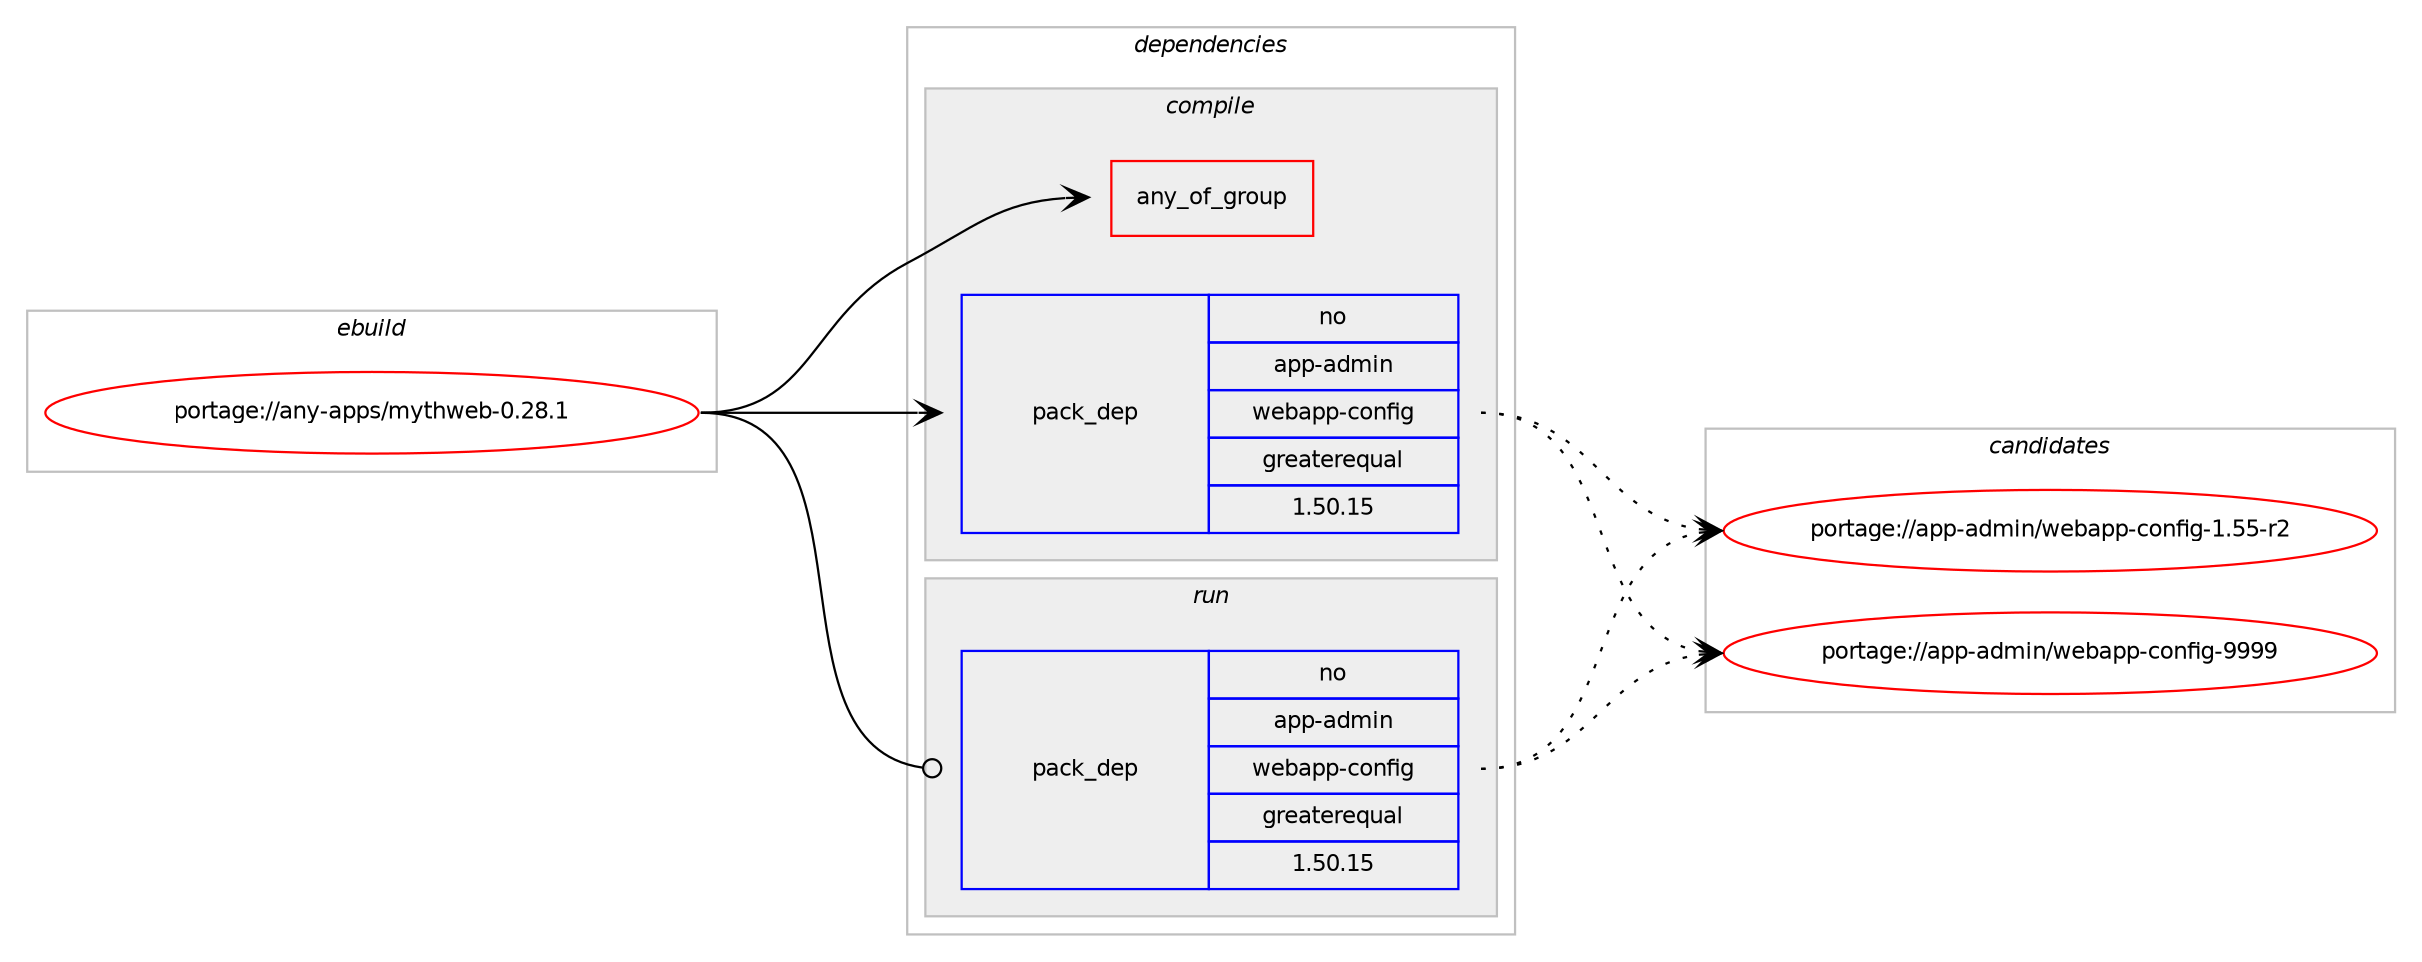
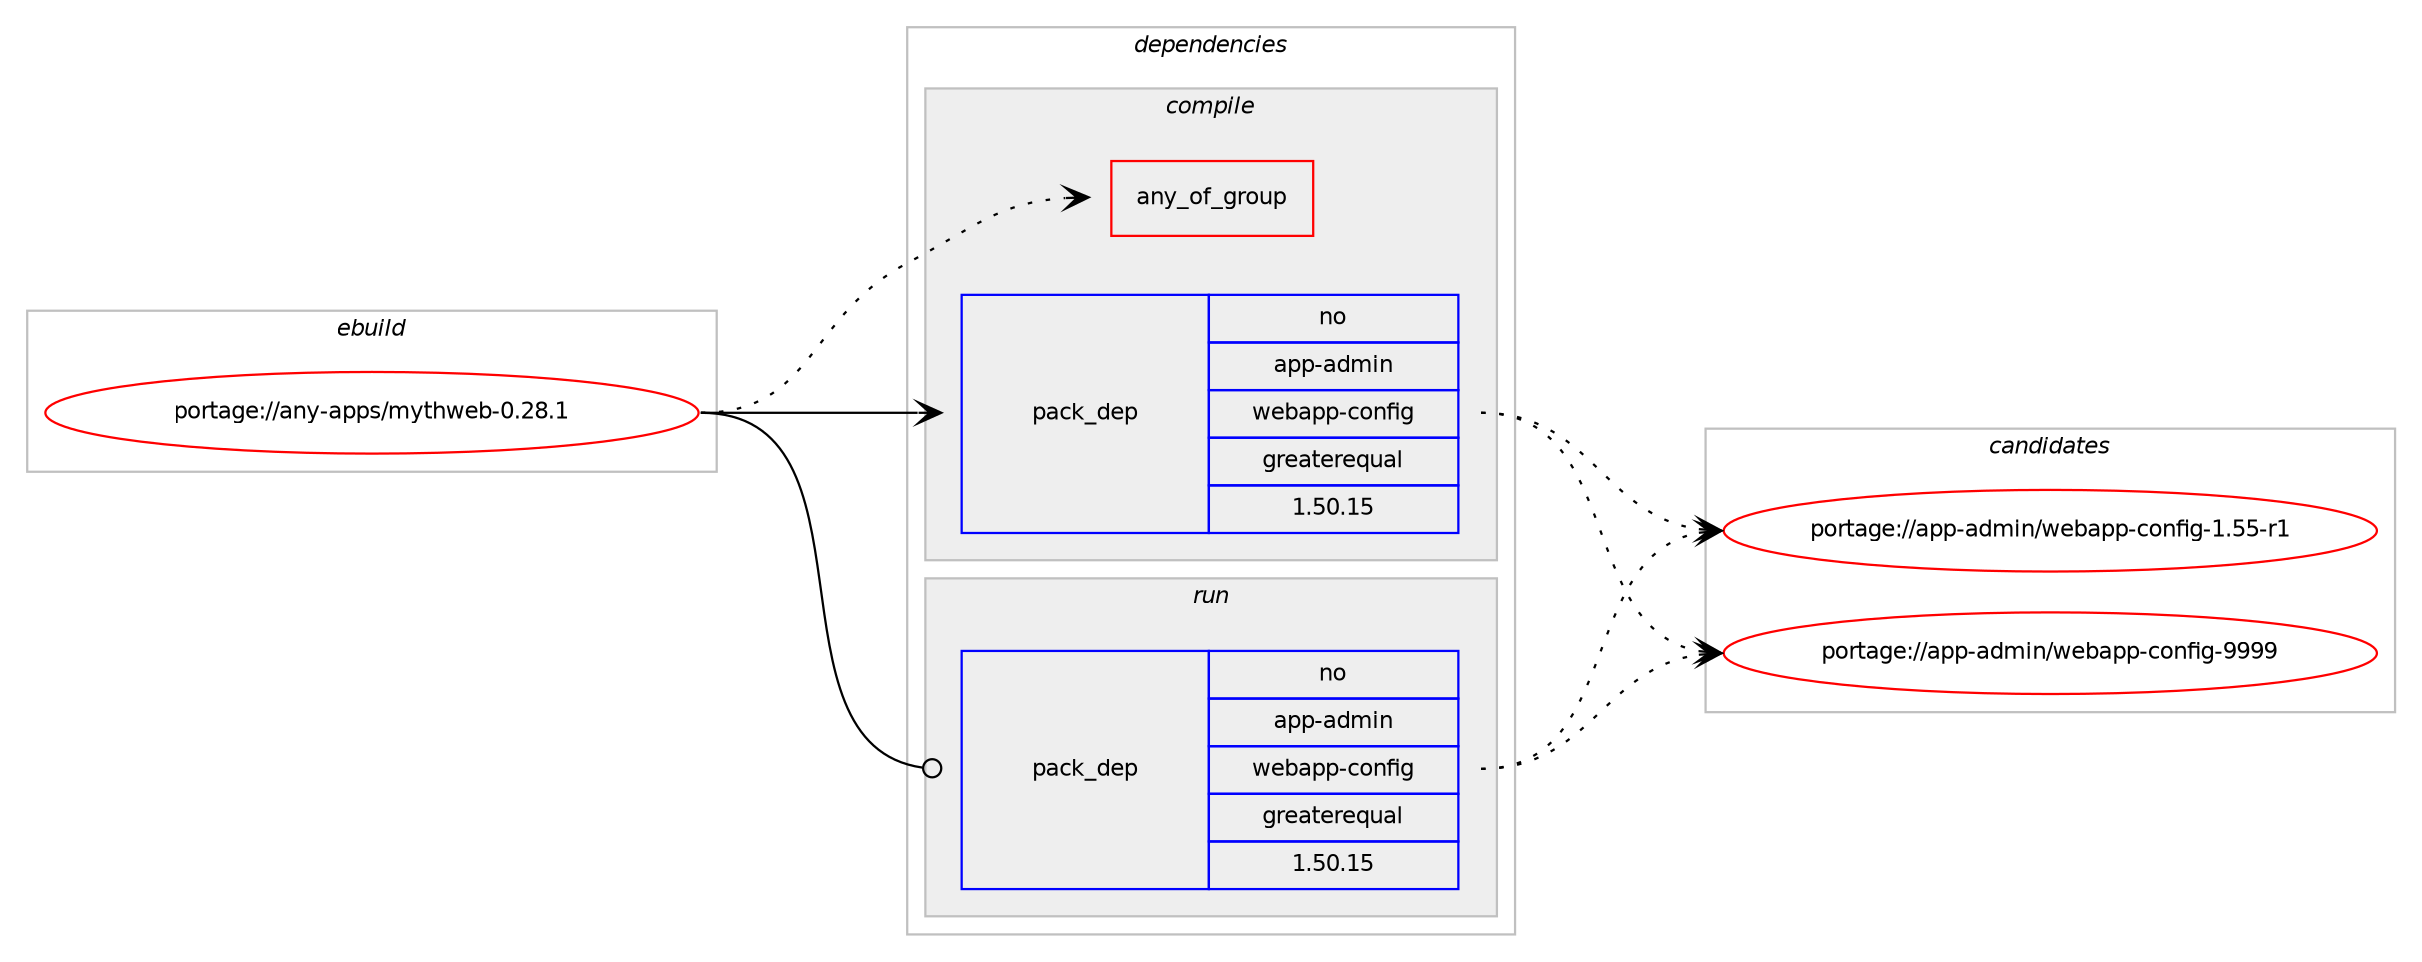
edge "portage://any-apps/mythweb-0.28.1" -> "any_of_group": style solid -> dotted
node "portage://app-admin/webapp-config-1.55-r2": label "portage://app-admin/webapp-config-1.55-r2" -> "portage://app-admin/webapp-config-1.55-r1"
